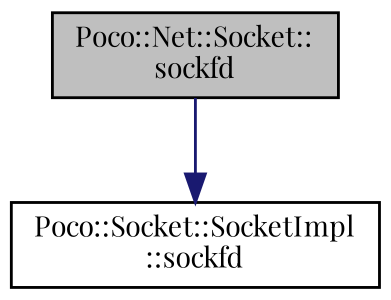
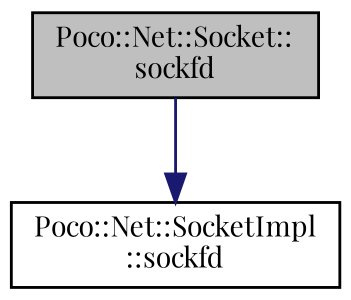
node "Poco::Socket::SocketImpl ::sockfd": label "Poco::Socket::SocketImpl ::sockfd" -> "Poco::Net::SocketImpl ::sockfd"
